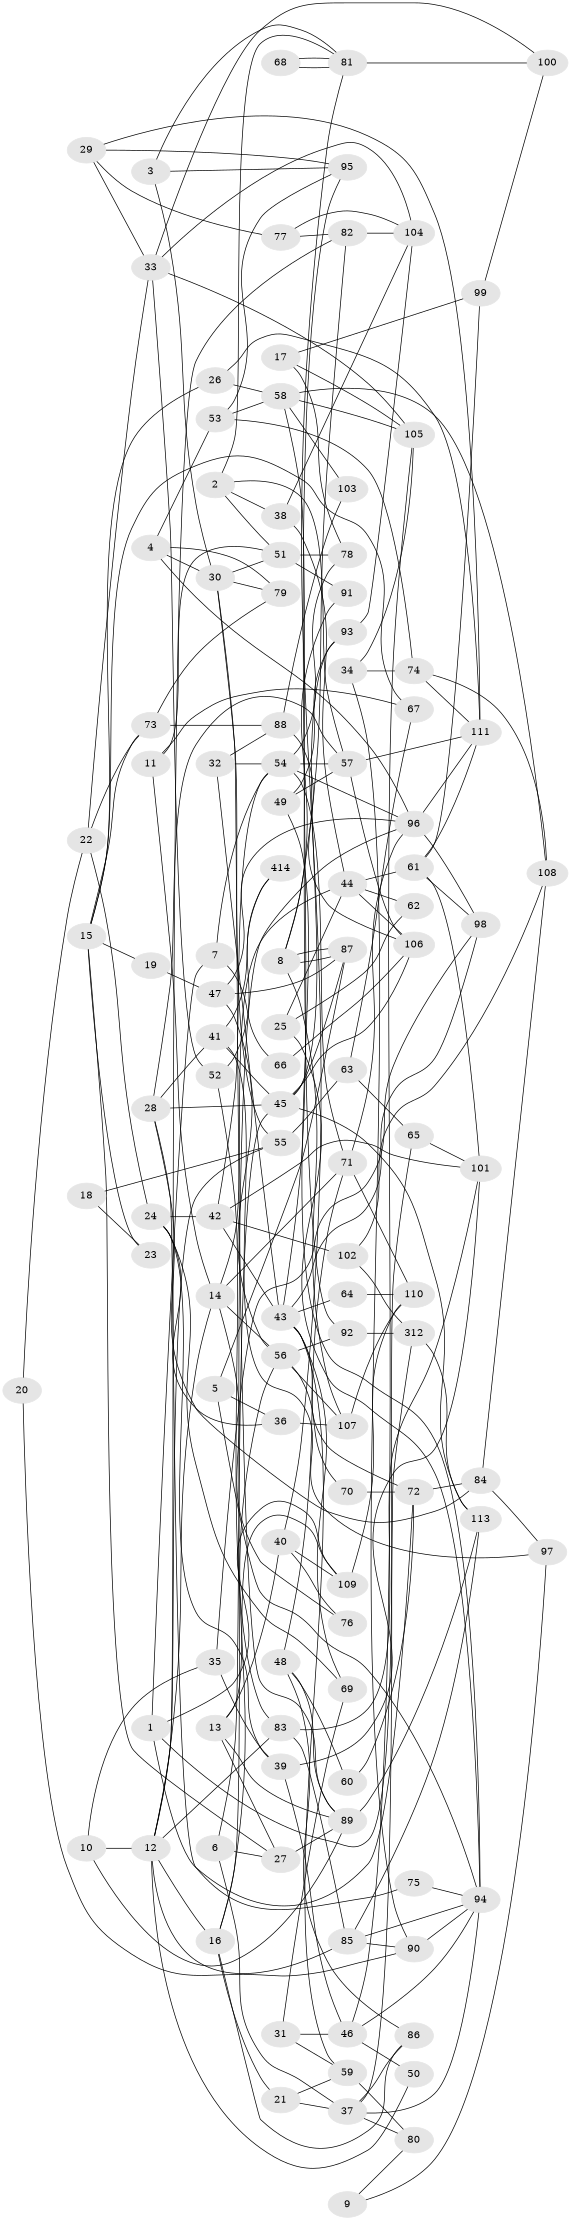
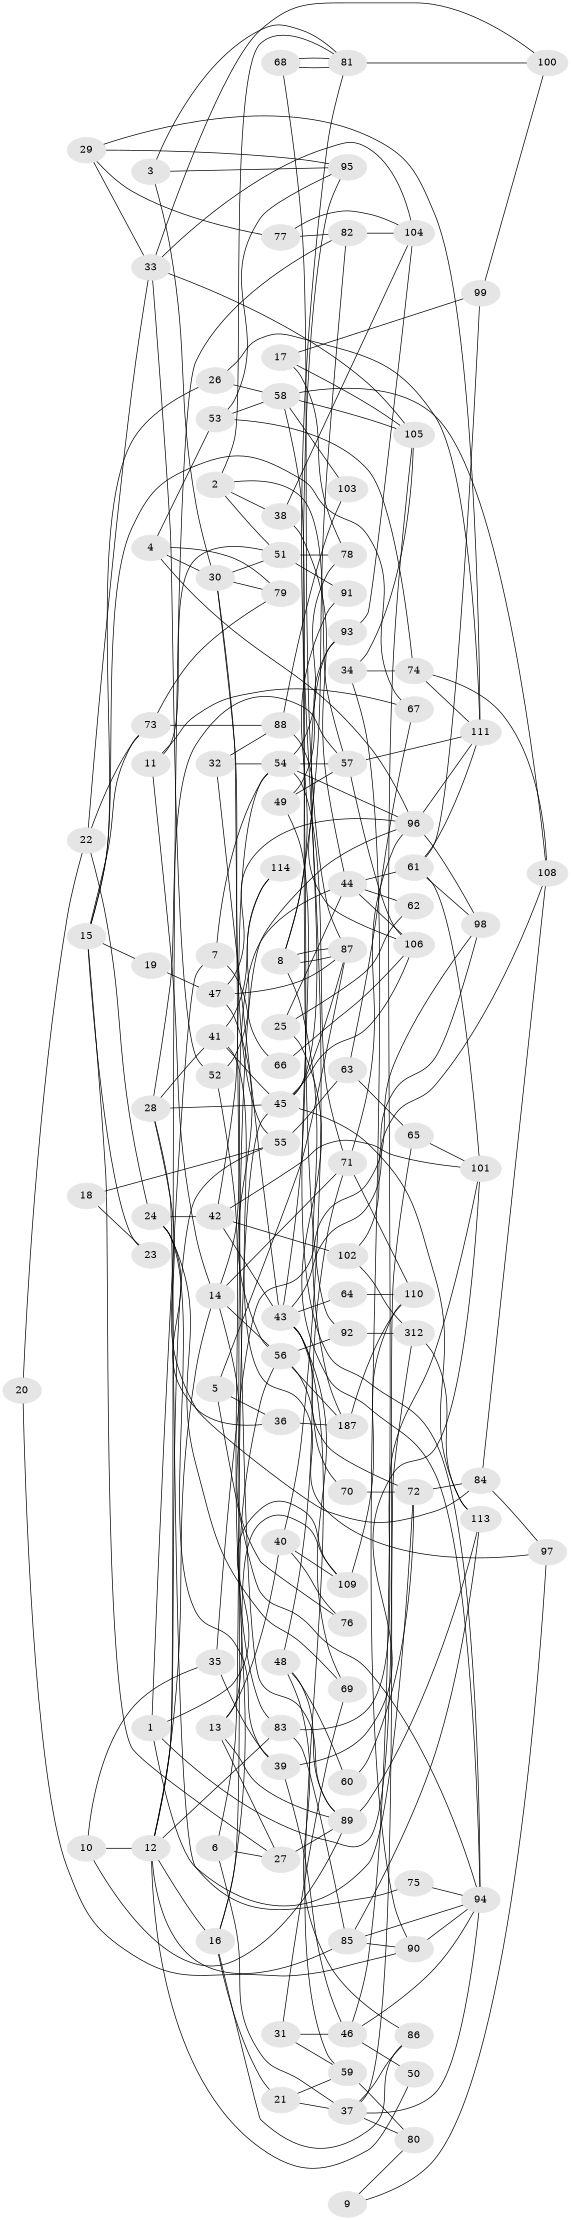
edge "68" -- "87": added
node "414": label "414" -> "114"
node "107": label "107" -> "187"
